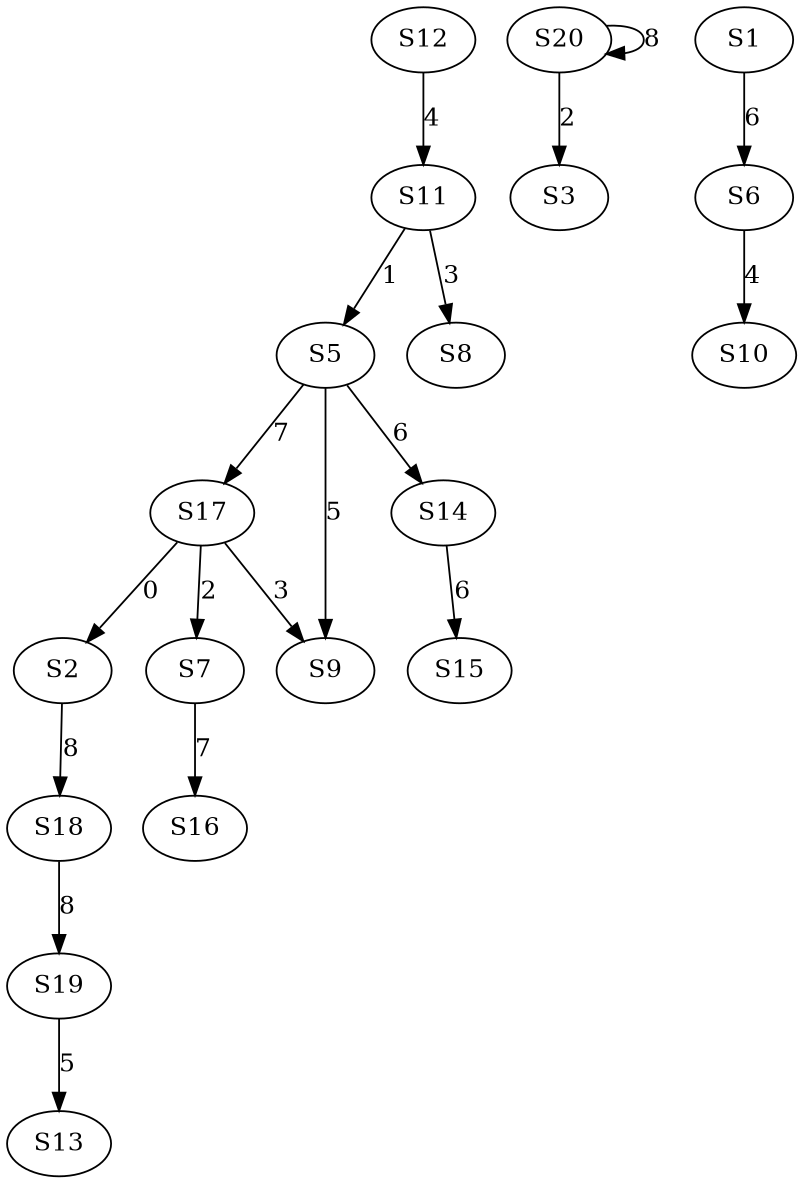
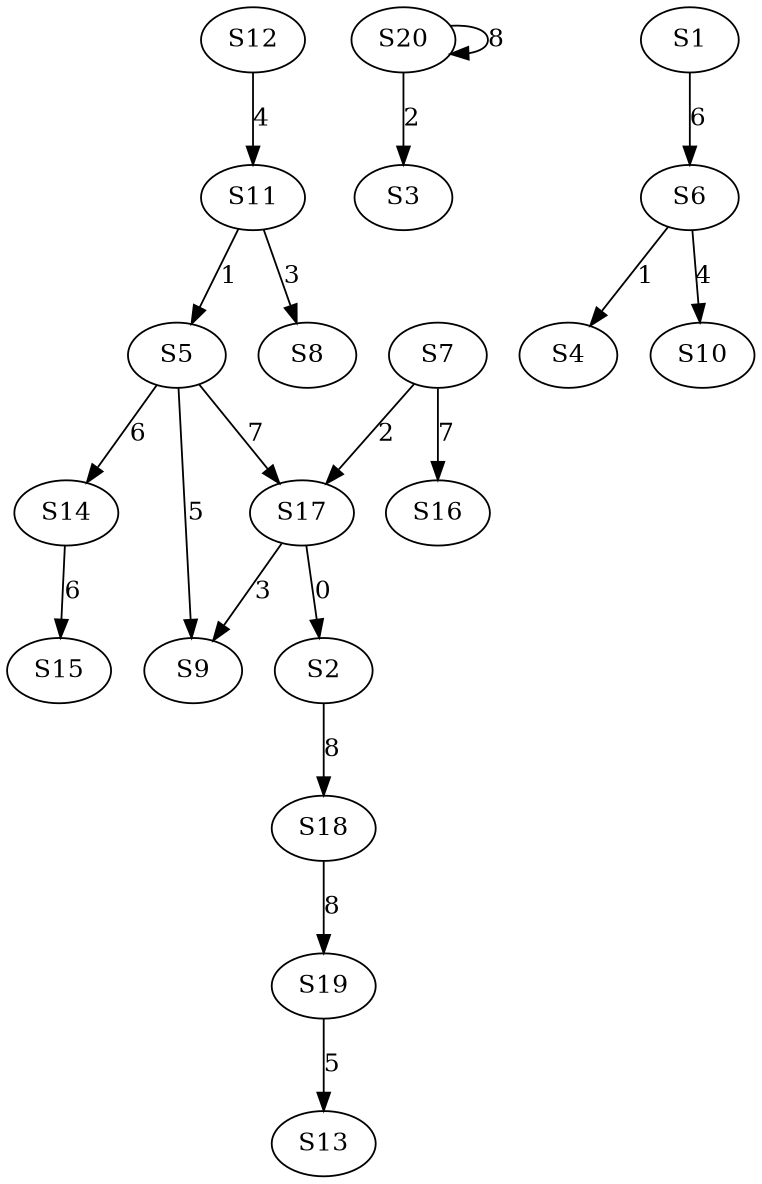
node "S4": added
edge "S17" -> "S7": reversed
